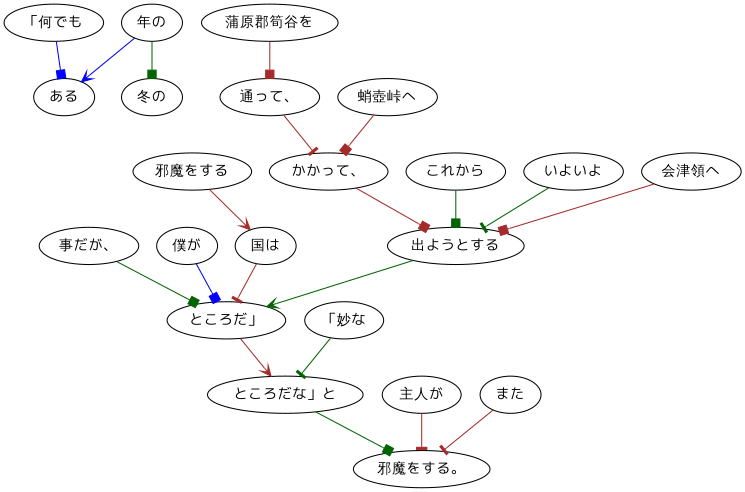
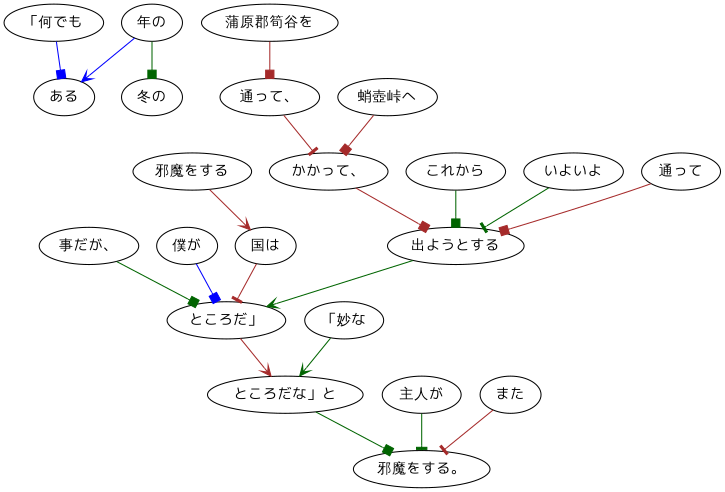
node "会津領へ": label "会津領へ" -> "通って"
edge "「妙な" -> "ところだな」と": arrowhead tee -> vee
edge "主人が" -> "邪魔をする。": color brown -> darkgreen
